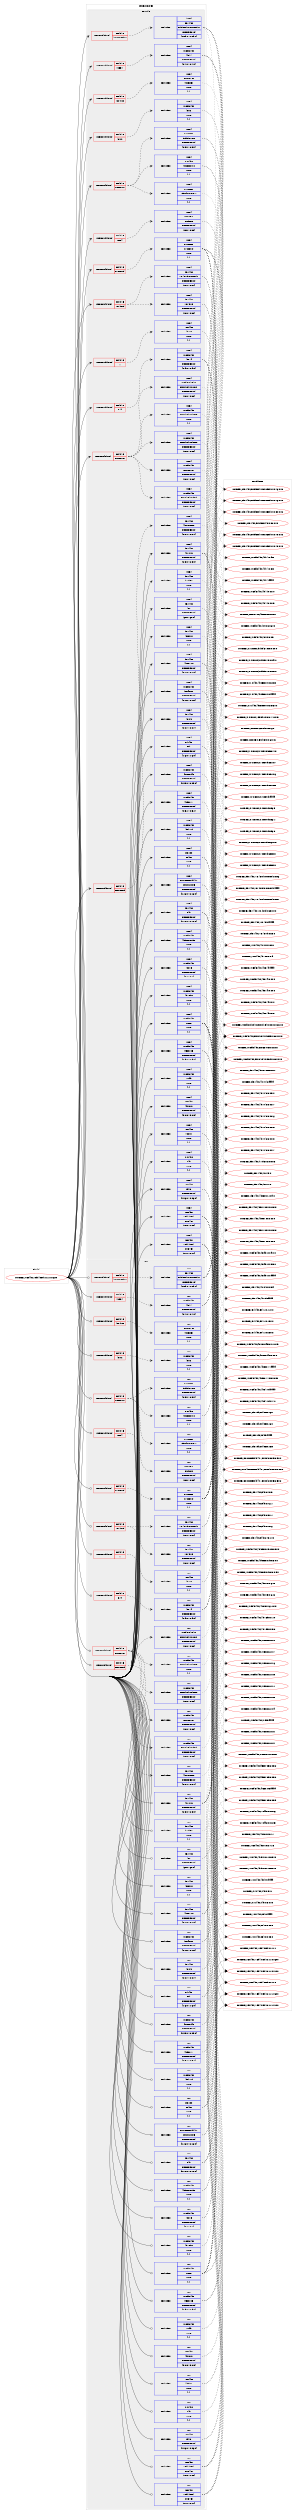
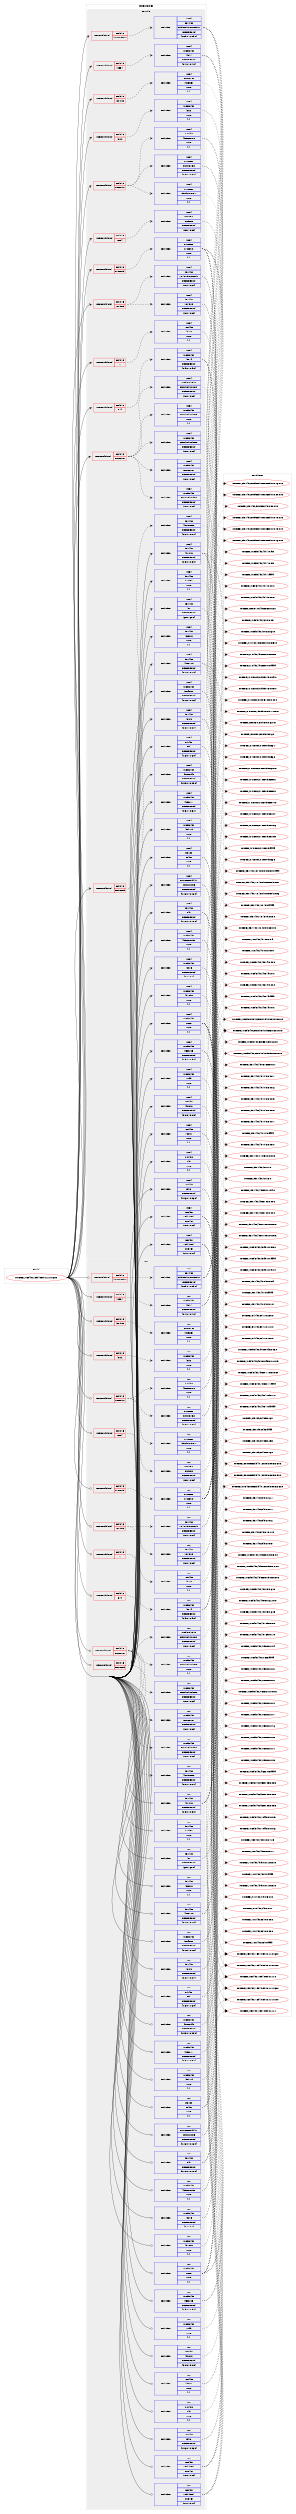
node "portage://dev-libs/libxslt-1.1.41": added
